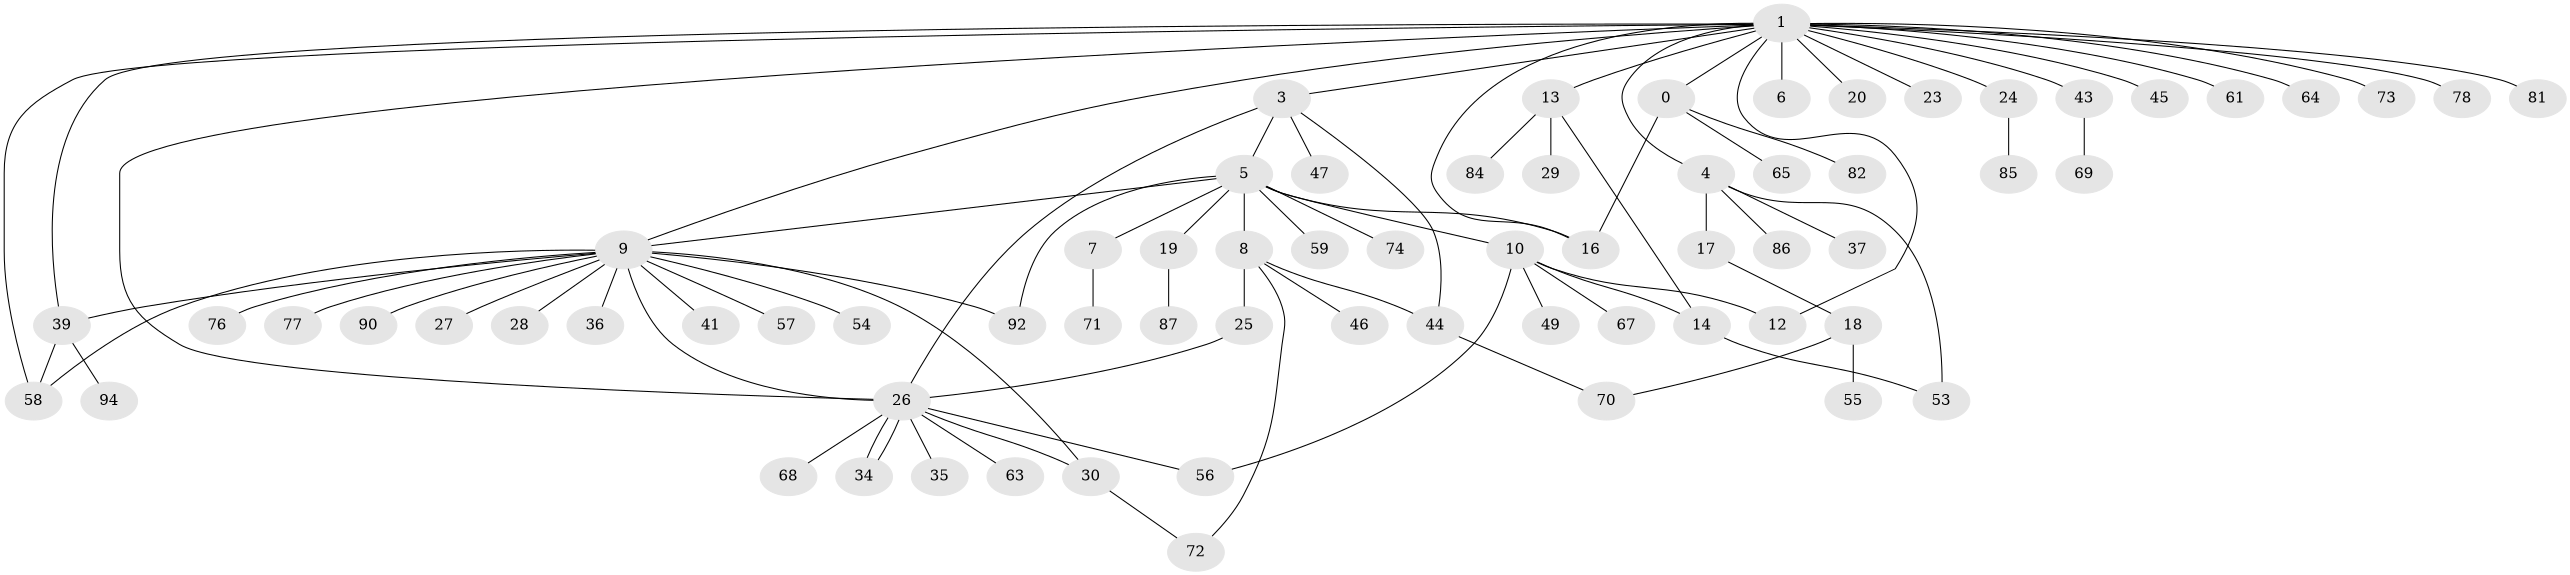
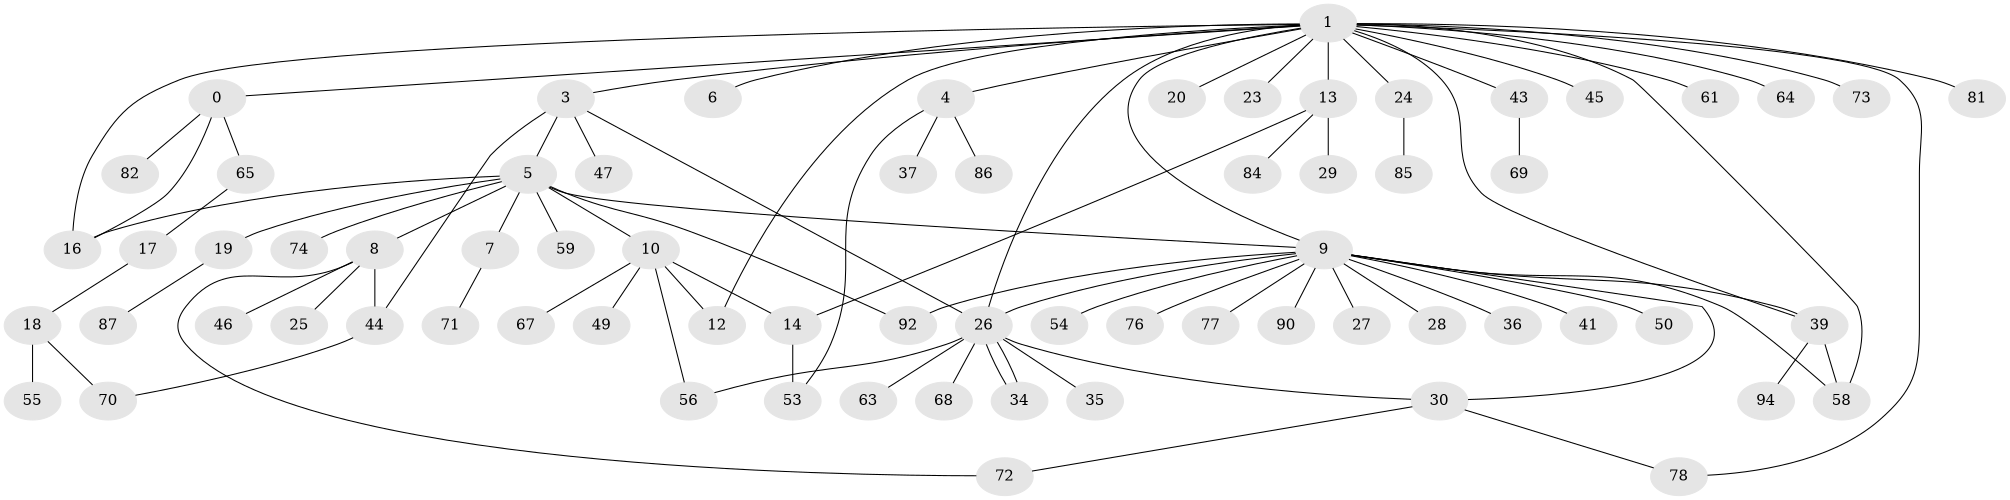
edge "4" -- "17": now "65" -- "17"
node "57": label "57" -> "50"
edge "25" -- "26": removed
edge "30" -- "78": added
